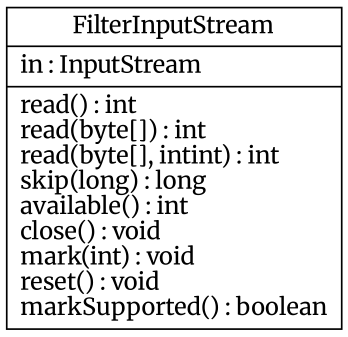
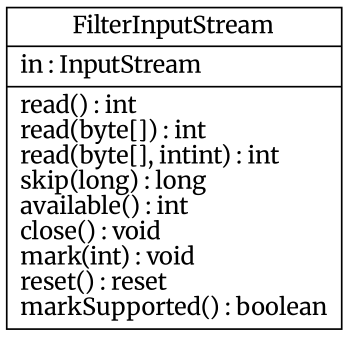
node "FilterInputStream": text "reset() : void" -> "reset() : reset"
